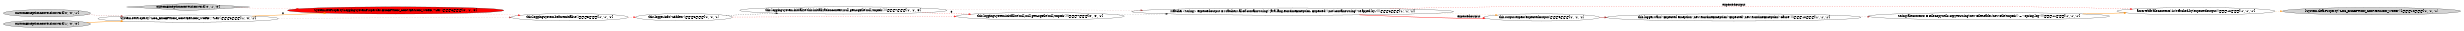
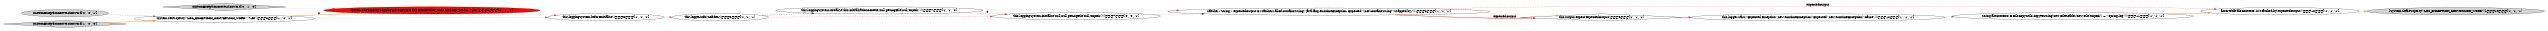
node "this.output.expect(expectedOutput)@@@9@@@['1', '1', '1']": shape ellipse -> diamond
node "customExceptionConversionWord['1', '0', '0']": shape ellipse -> diamond
